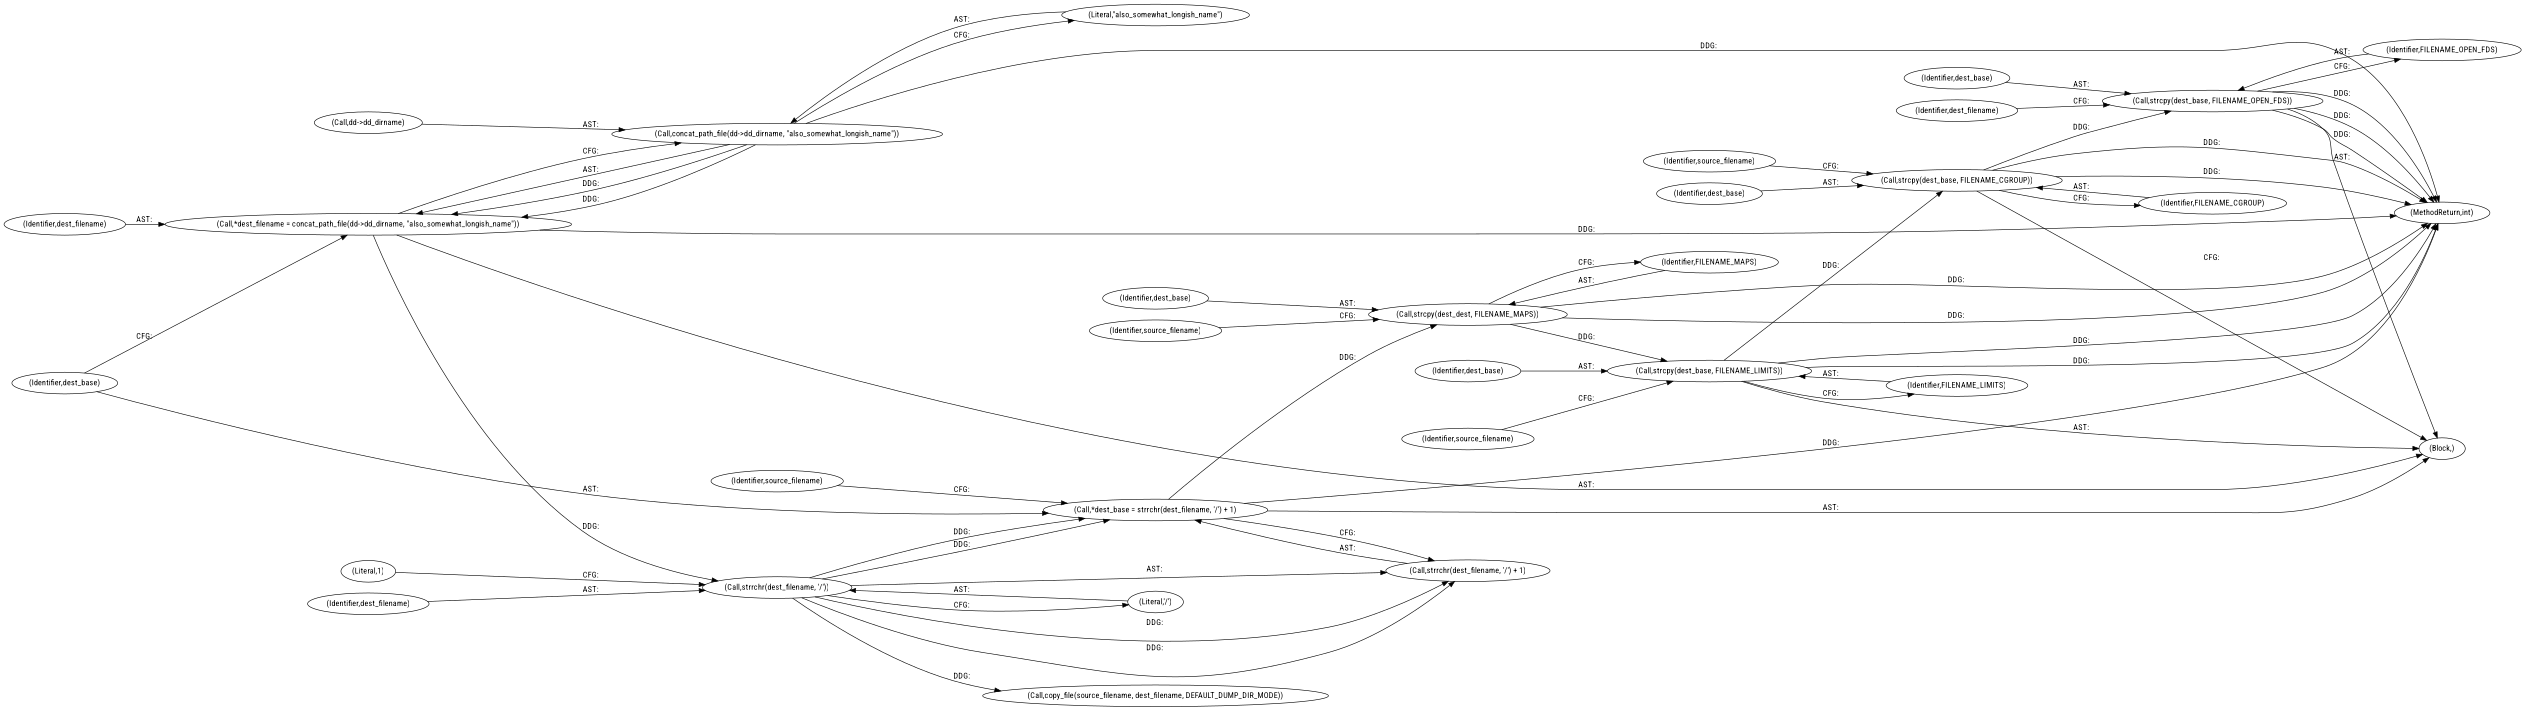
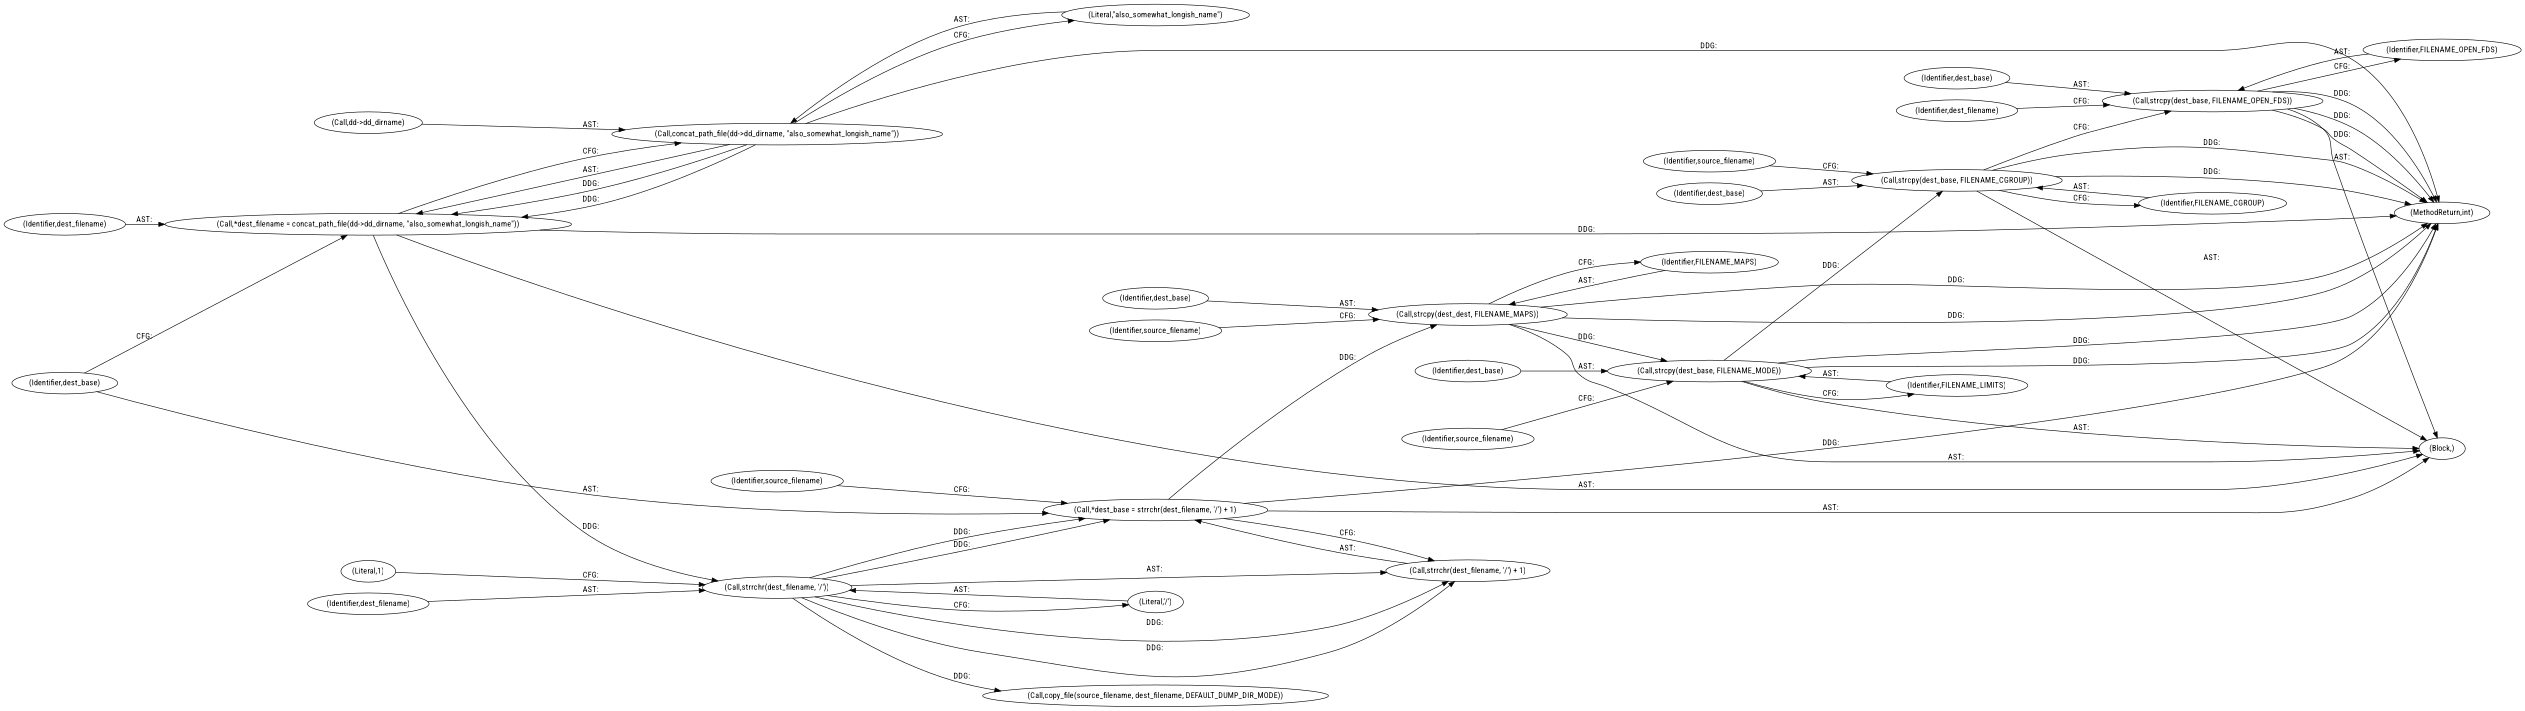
edge "(Call,strcpy(dest_base, FILENAME_CGROUP))" -> "(Call,strcpy(dest_base, FILENAME_OPEN_FDS))": label "DDG: " -> "CFG: "
edge "(Call,strcpy(dest_base, FILENAME_CGROUP))" -> "(Block,)": label "CFG: " -> "AST: "
node "(Call,strcpy(dest_base, FILENAME_LIMITS))": label "(Call,strcpy(dest_base, FILENAME_LIMITS))" -> "(Call,strcpy(dest_base, FILENAME_MODE))"
edge "(Call,strcpy(dest_dest, FILENAME_MAPS))" -> "(Block,)": added, label "AST:"
